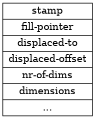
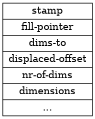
node "stamp": text "displaced-to" -> "dims-to"
